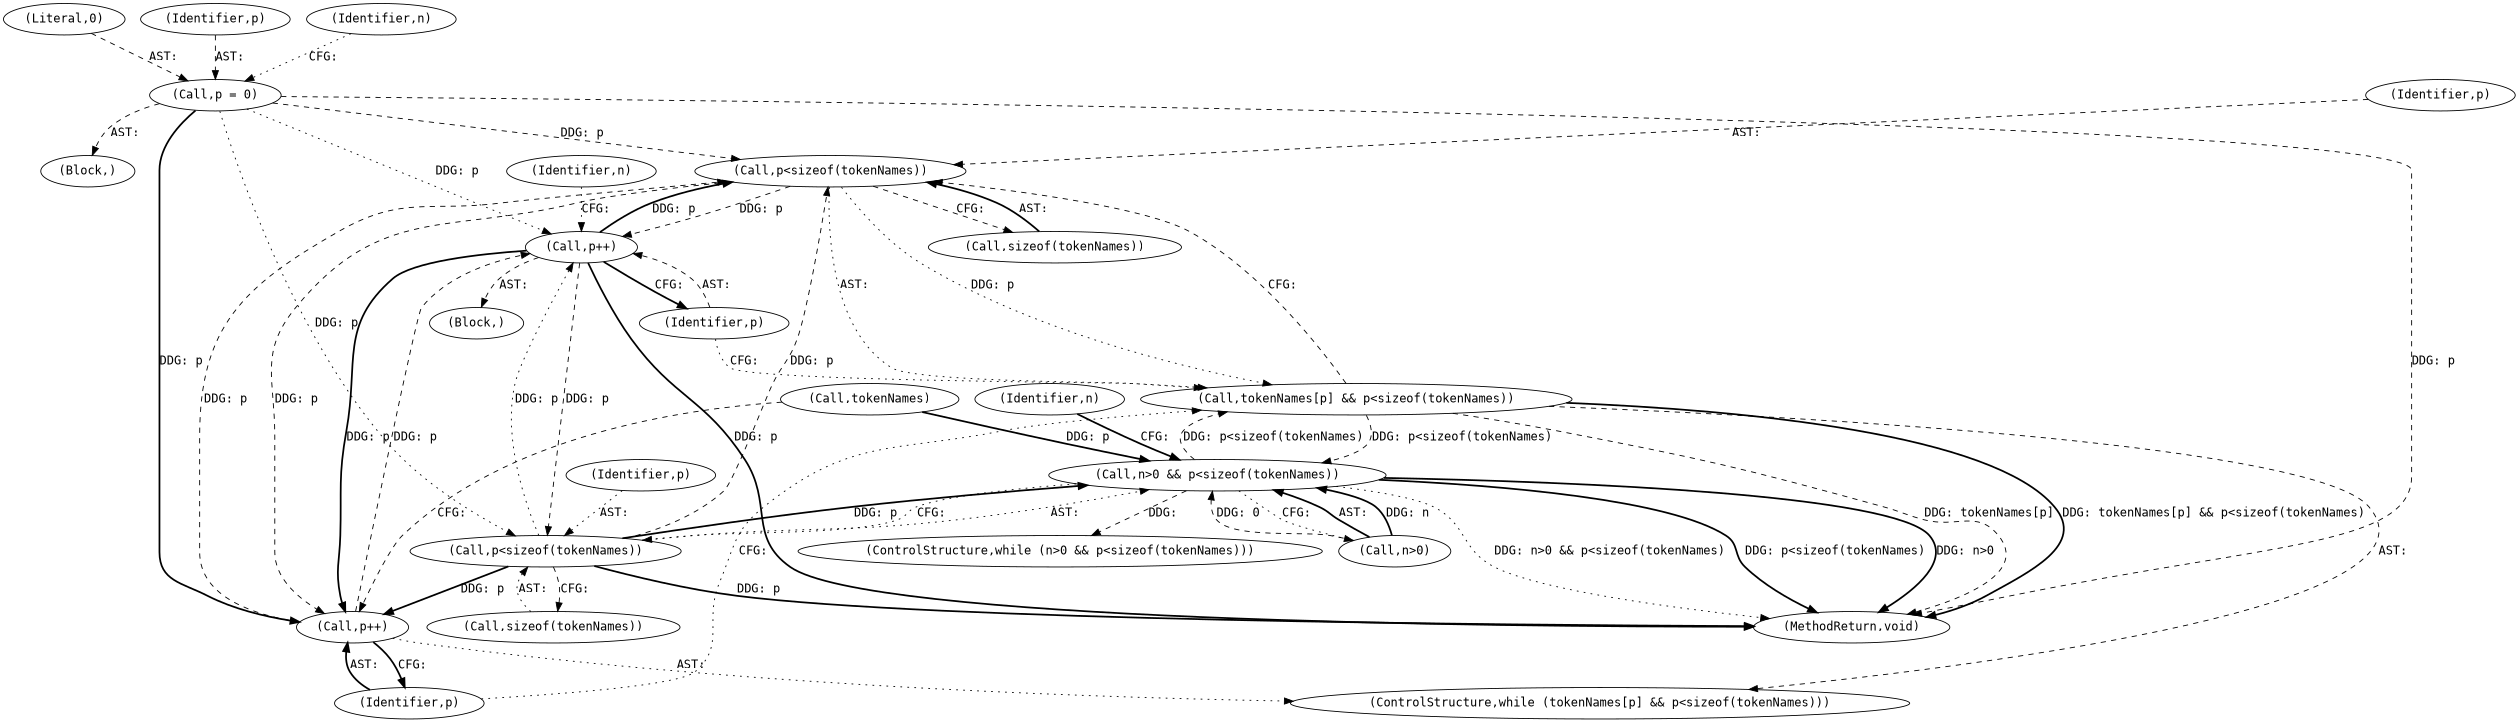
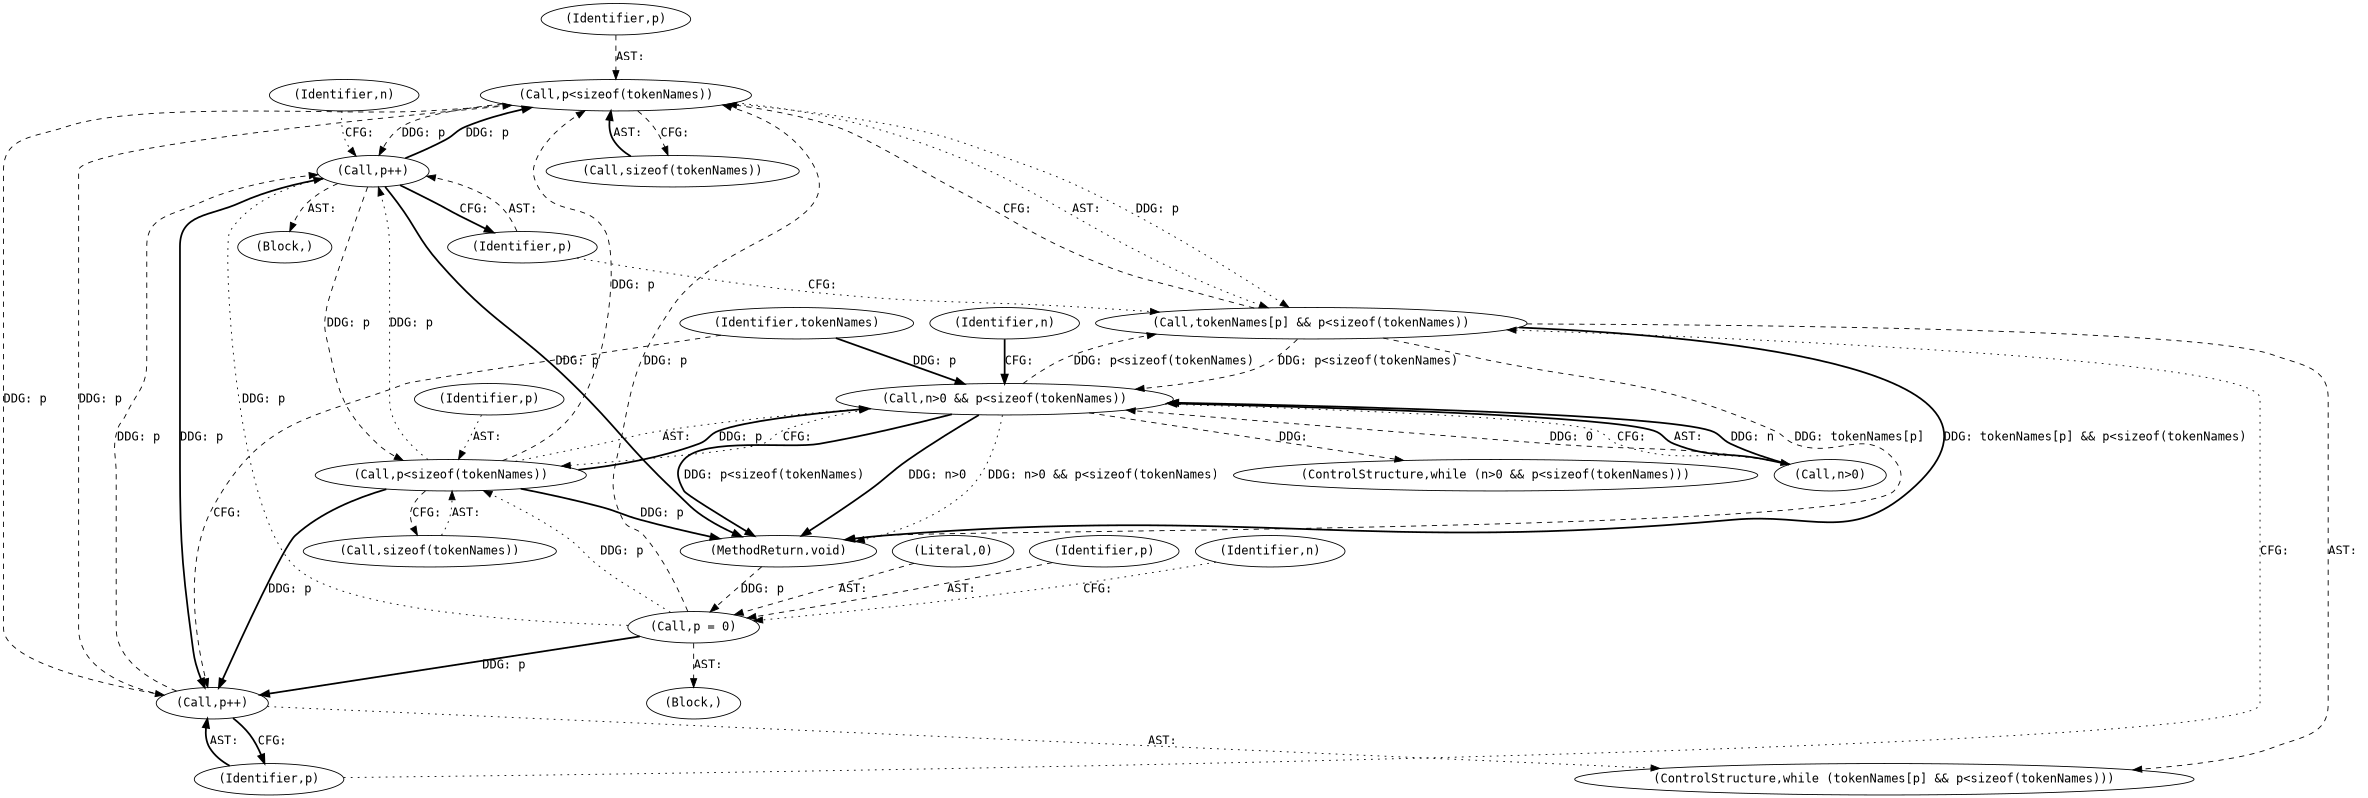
edge "(Call,p = 0)" -> "(MethodReturn,void)": reversed
node "(Call,tokenNames)": label "(Call,tokenNames)" -> "(Identifier,tokenNames)"
